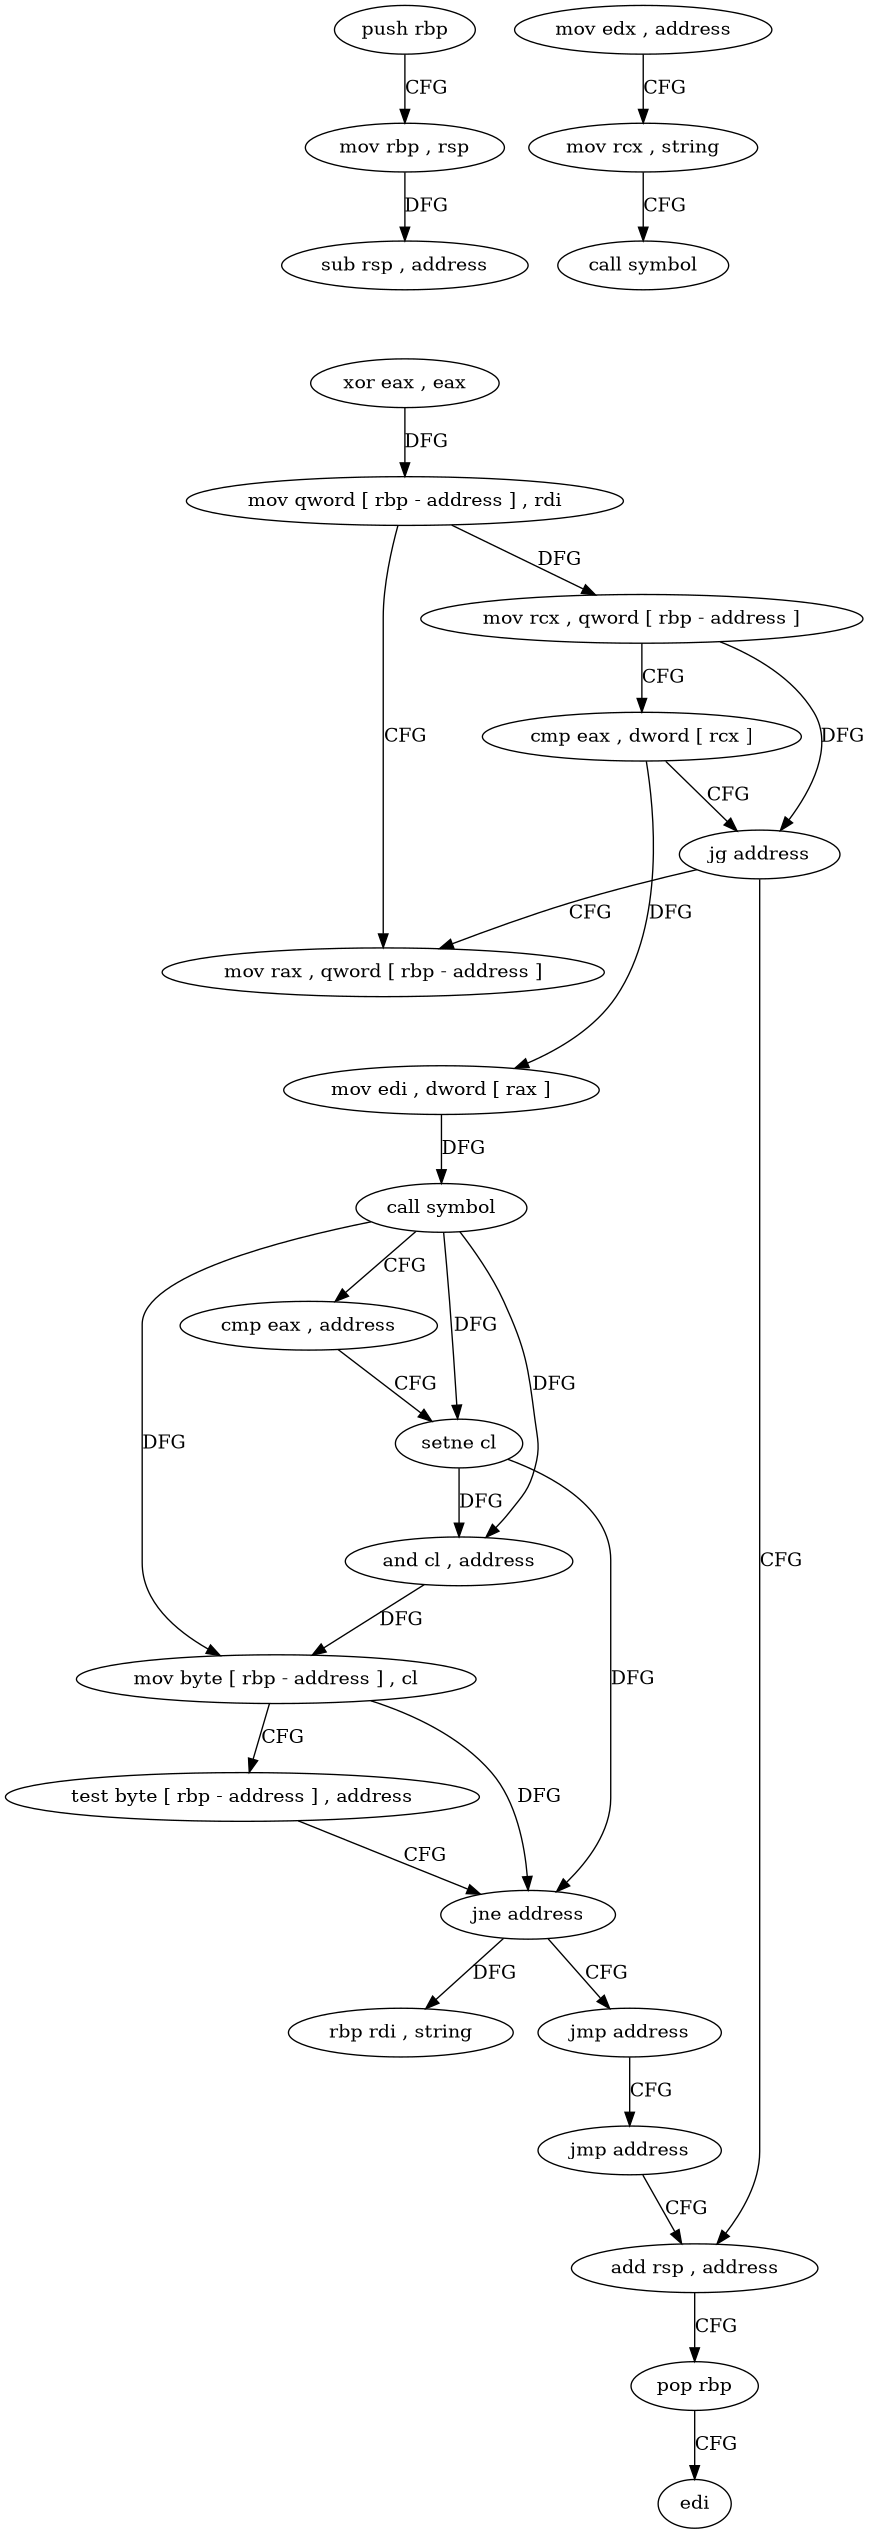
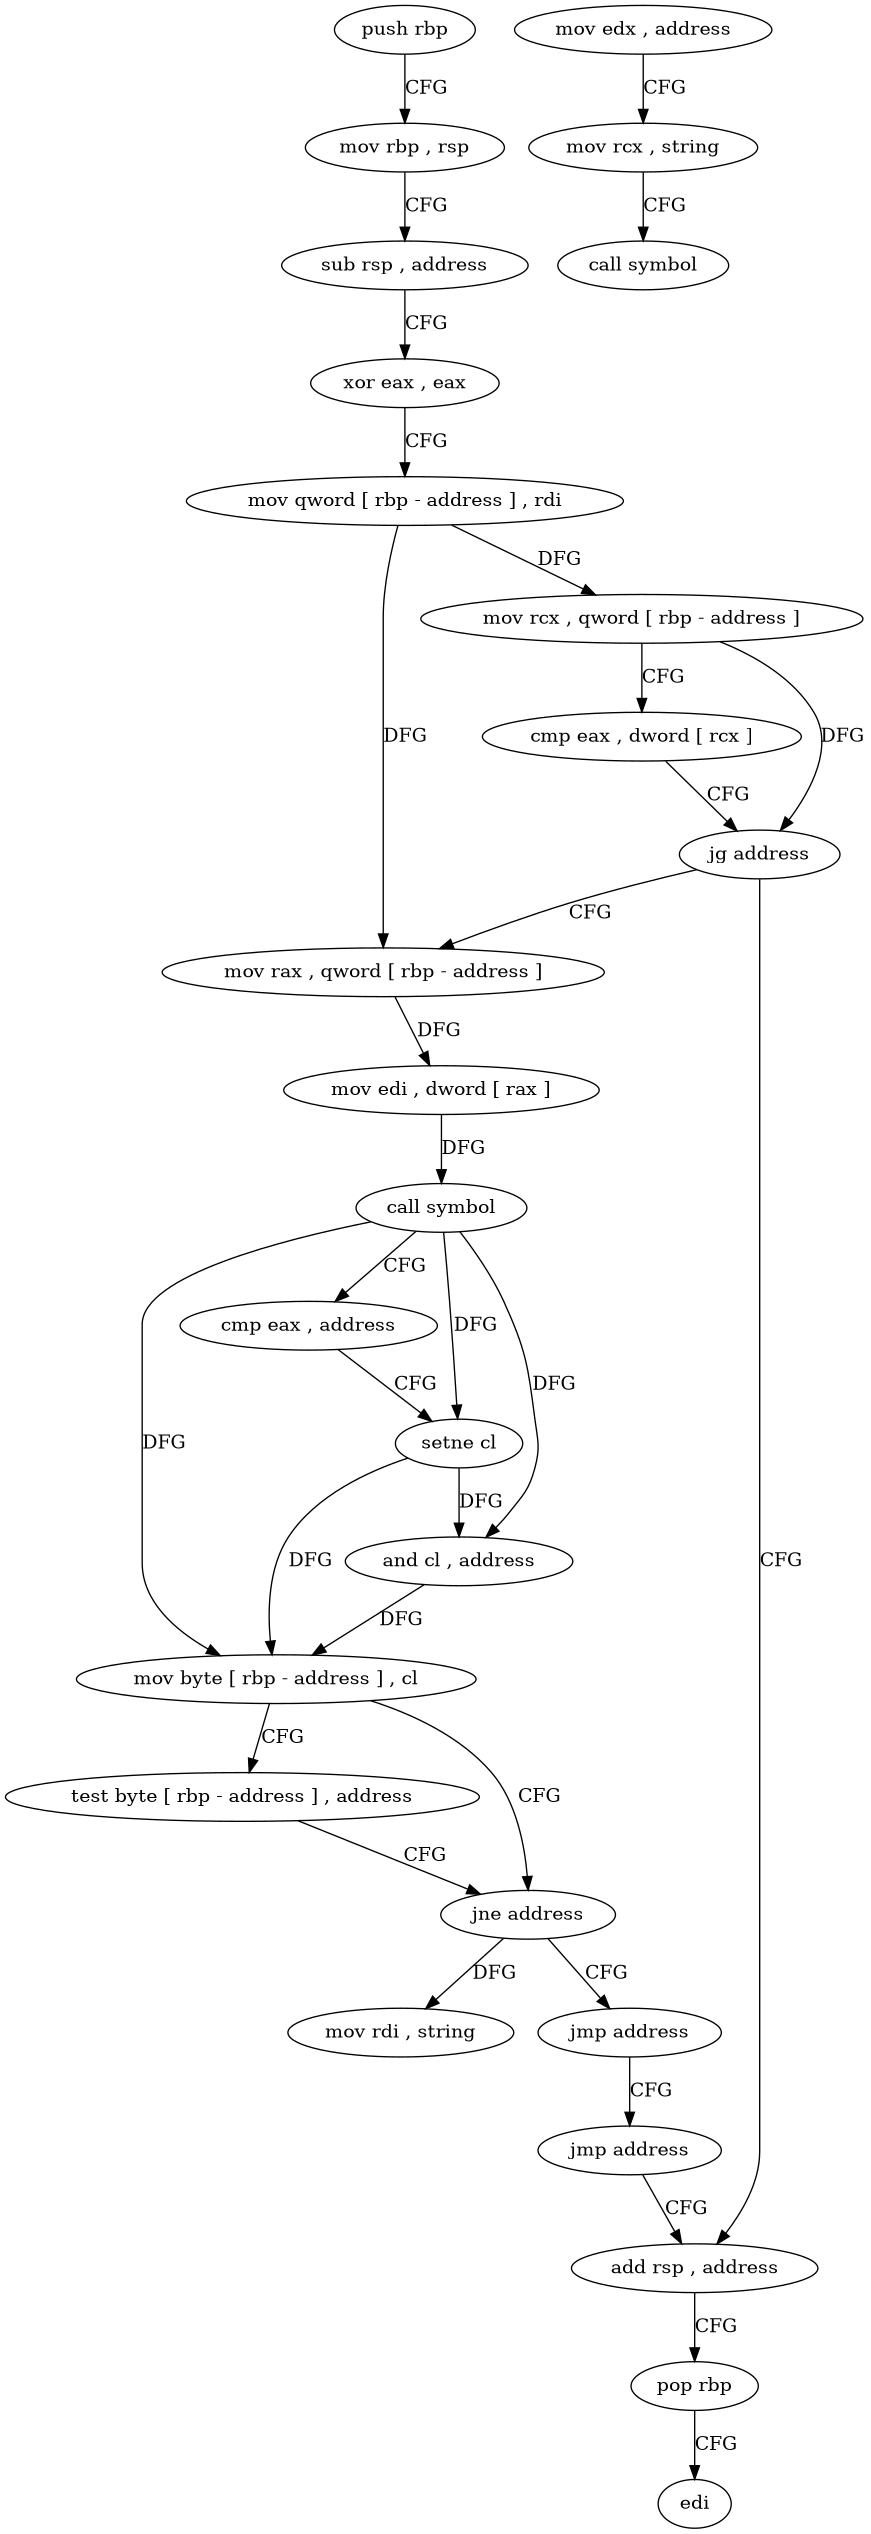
edge "mov rbp , rsp" -> "sub rsp , address": label "DFG" -> "CFG"
edge "sub rsp , address" -> "xor eax , eax": added, label "CFG"
edge "xor eax , eax" -> "mov qword [ rbp - address ] , rdi": label "DFG" -> "CFG"
edge "mov qword [ rbp - address ] , rdi" -> "mov rax , qword [ rbp - address ]": label "CFG" -> "DFG"
edge "cmp eax , dword [ rcx ]" -> "mov edi , dword [ rax ]": now "mov rax , qword [ rbp - address ]" -> "mov edi , dword [ rax ]"
edge "setne cl" -> "jne address": now "setne cl" -> "mov byte [ rbp - address ] , cl"
edge "mov byte [ rbp - address ] , cl" -> "jne address": label "DFG" -> "CFG"
node "rbp rdi , string": label "rbp rdi , string" -> "mov rdi , string"
